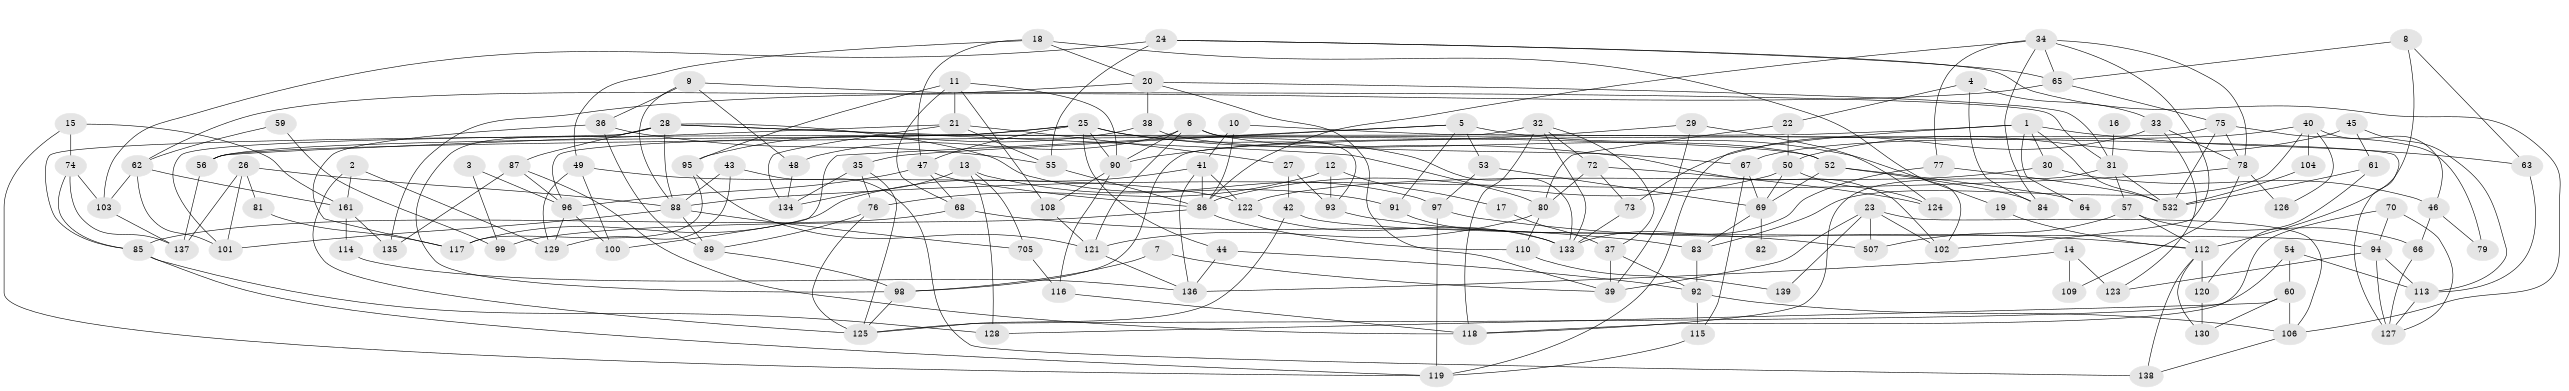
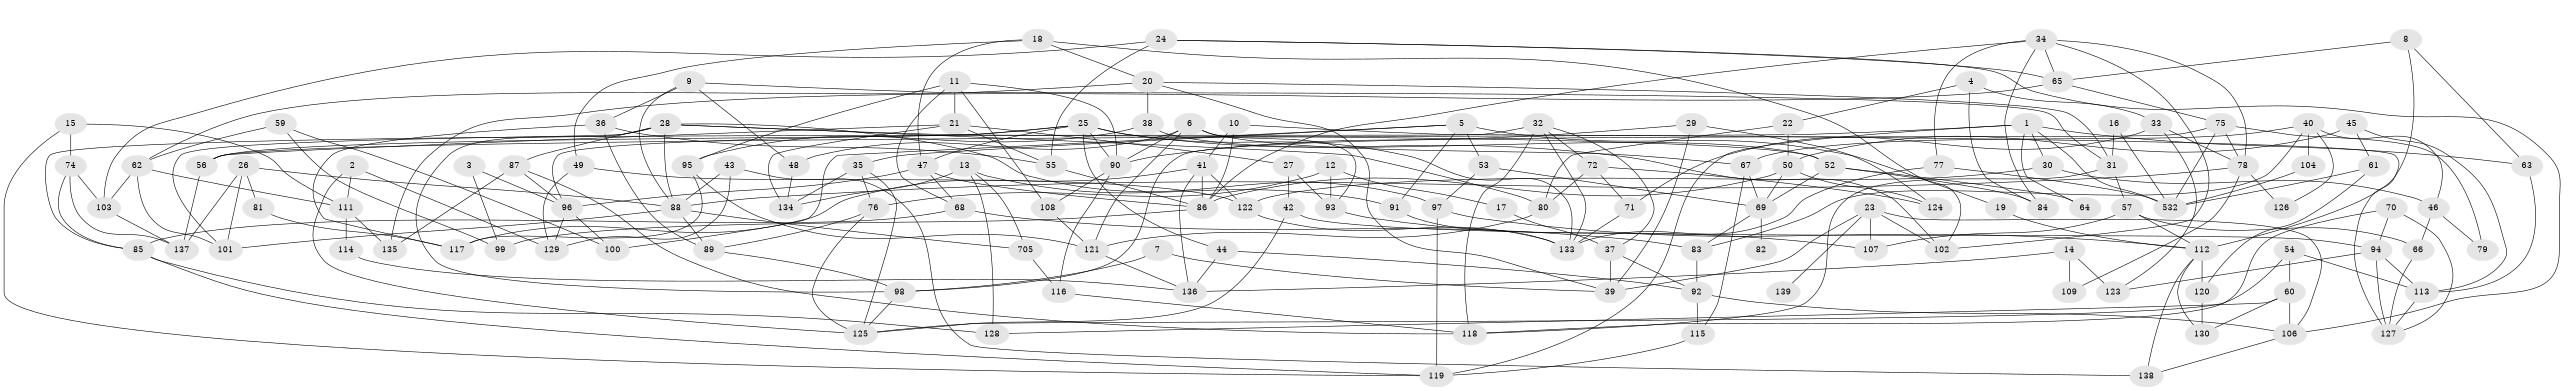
edge "31" -- "532": now "16" -- "532"
node "161": label "161" -> "111"
edge "49" -- "100": now "59" -- "100"
node "73": label "73" -> "71"
node "110": removed
node "507": label "507" -> "107"
